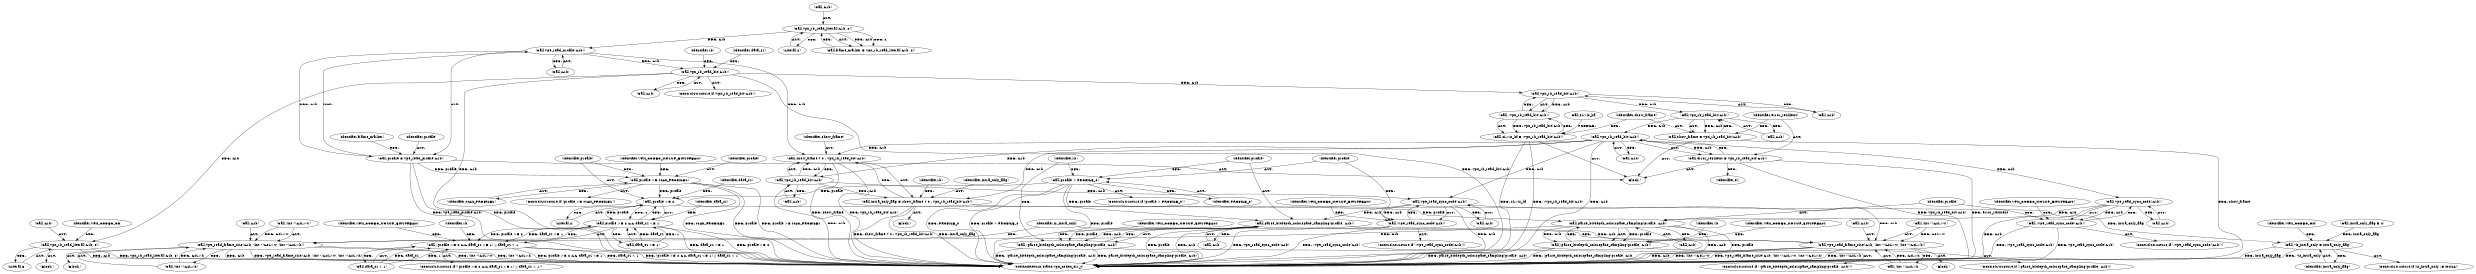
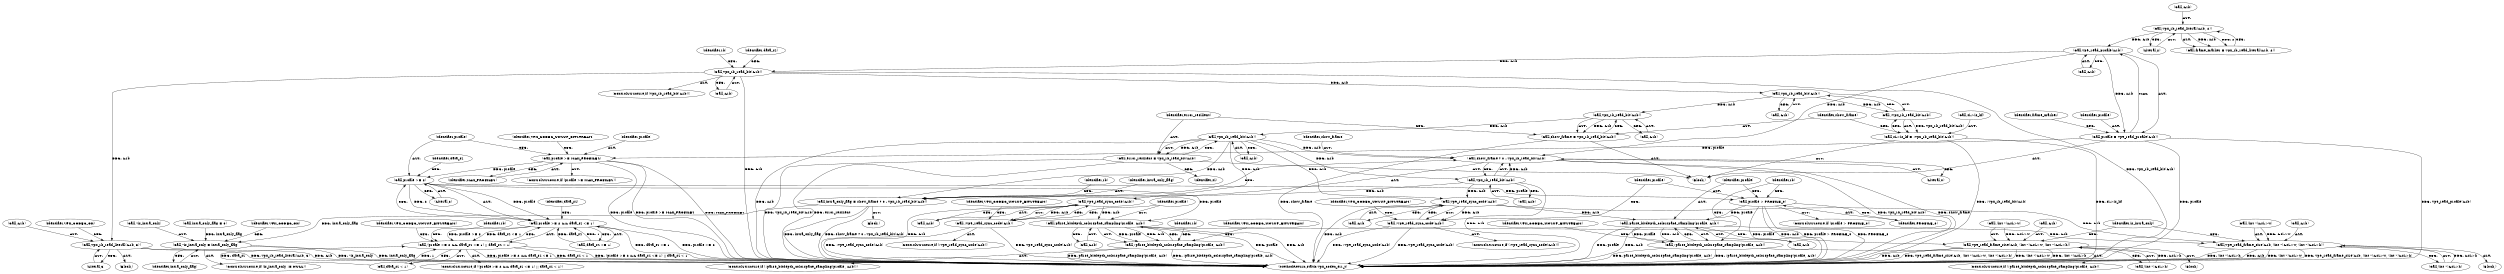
edge "(Call,si->is_kf)" -> "(Call,si->is_kf = !vpx_rb_read_bit(&rb))": label "PROFILE: " -> "AST: "
node "(Literal,0)": added
edge "(Call,profile > PROFILE_0)" -> "(Call,profile >= 2)": reversed
node "(Call,*is_intra_only)": added
